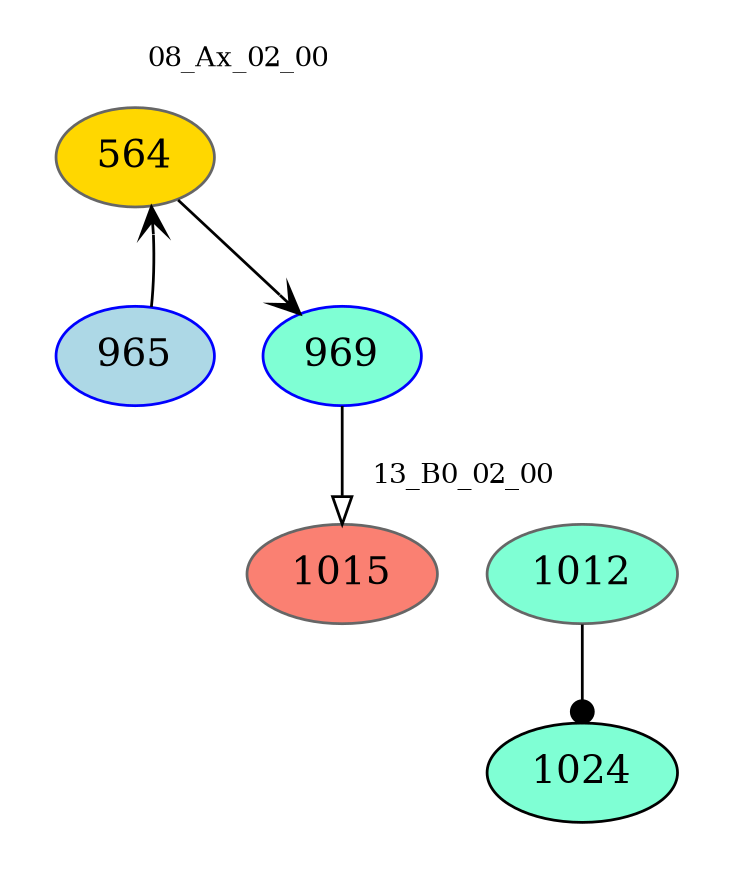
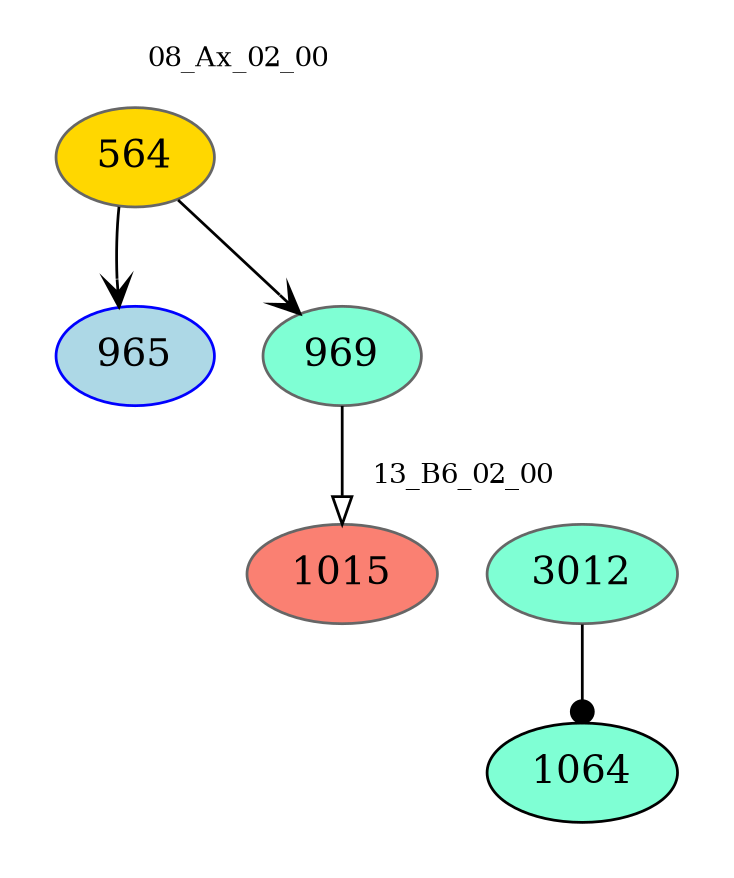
edge "965" -> "564": reversed
node "969": color blue -> gray40
cluster "13_B0_02_00": label "13_B0_02_00" -> "13_B6_02_00"
node "1012": label "1012" -> "3012"
node "1024": label "1024" -> "1064"
